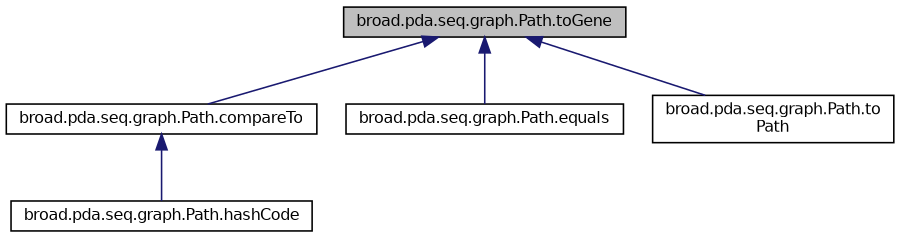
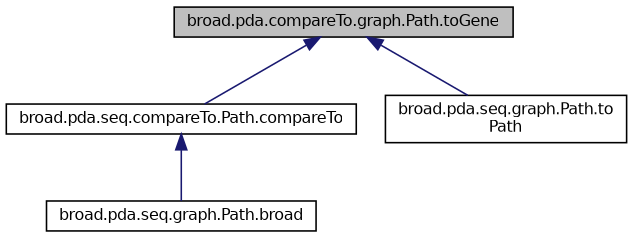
node "broad.pda.seq.graph.Path.toGene": label "broad.pda.seq.graph.Path.toGene" -> "broad.pda.compareTo.graph.Path.toGene"
node "broad.pda.seq.graph.Path.compareTo": label "broad.pda.seq.graph.Path.compareTo" -> "broad.pda.seq.compareTo.Path.compareTo"
node "broad.pda.seq.graph.Path.equals": removed
node "broad.pda.seq.graph.Path.hashCode": label "broad.pda.seq.graph.Path.hashCode" -> "broad.pda.seq.graph.Path.broad"
